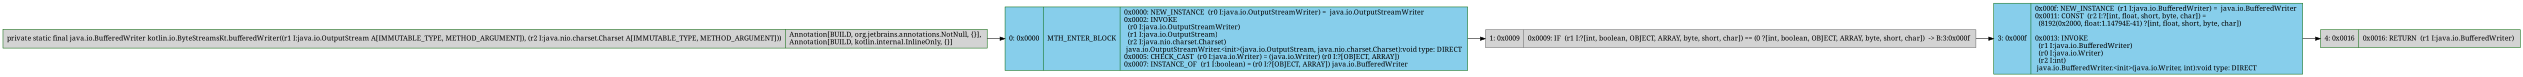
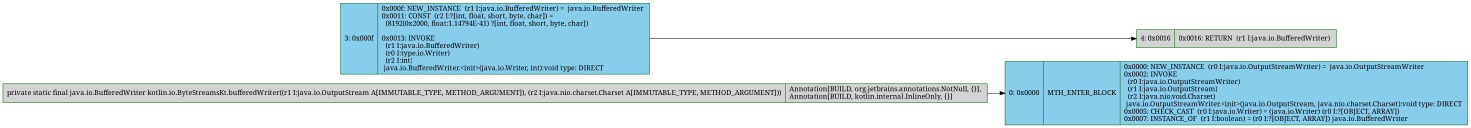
node "1: 0x0009": removed
node "0: 0x0000": text "(r2 I:java.nio.charset.Charset)" -> "(r2 I:java.nio.void.Charset)"
node "3: 0x000f": text "(r0 I:java.io.Writer)" -> "(r0 I:type.io.Writer)"
